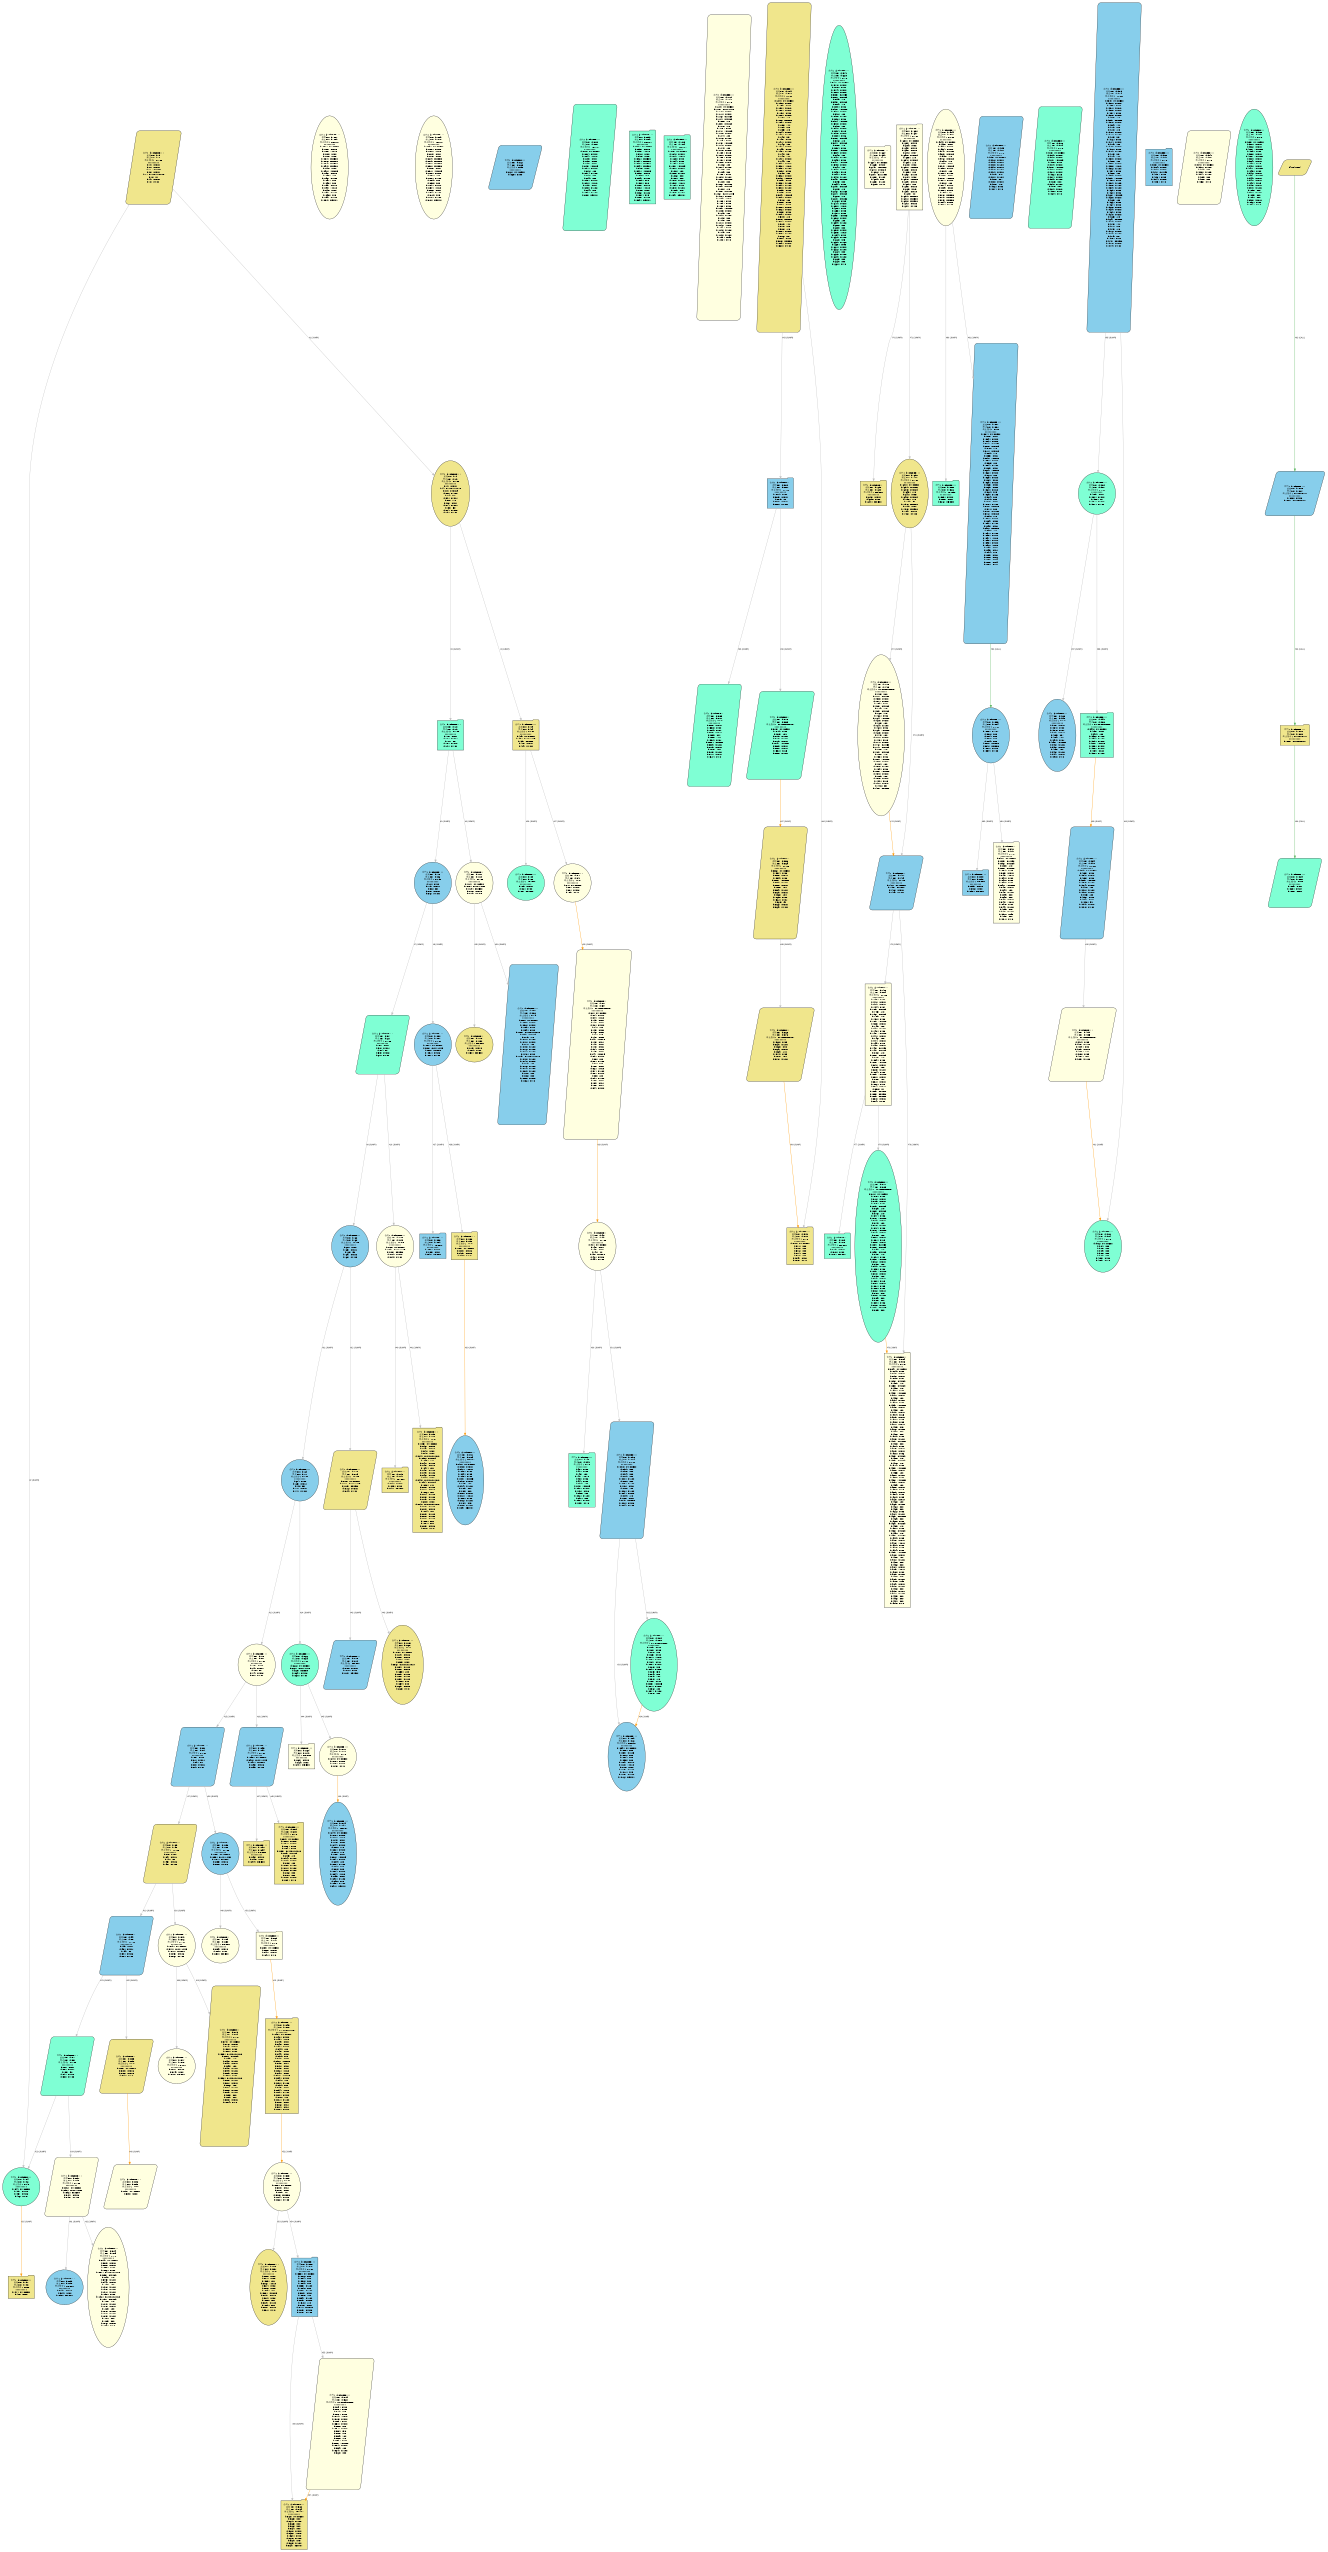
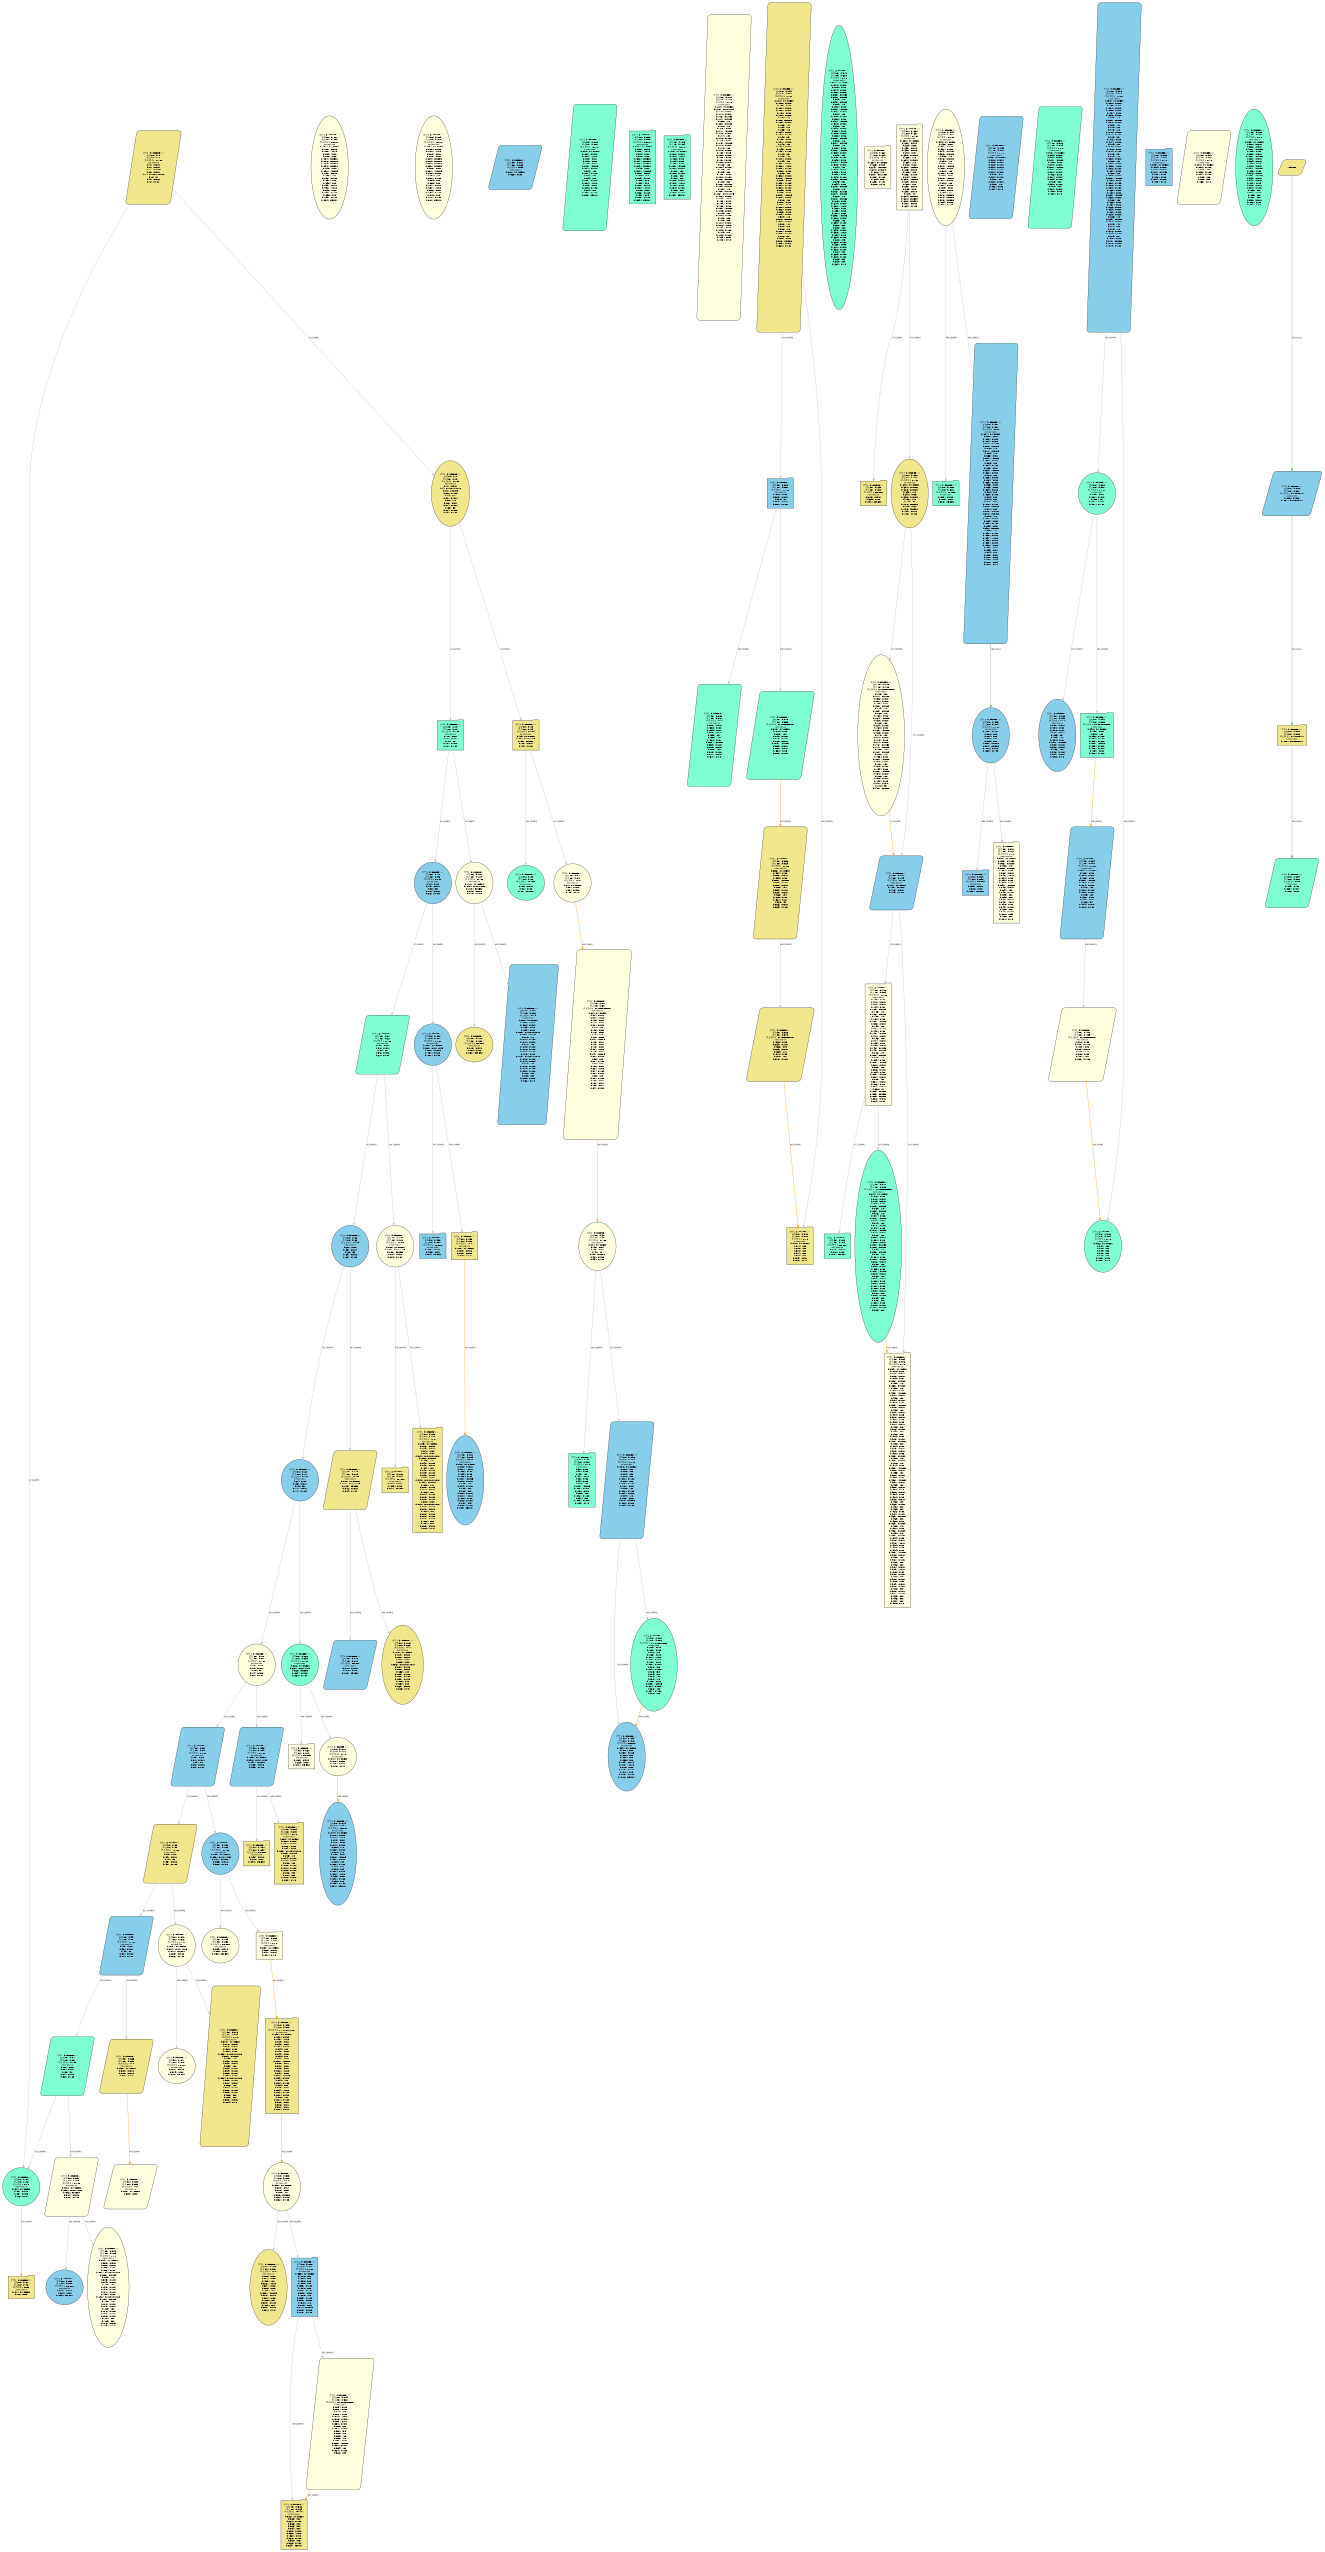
node "block_c1d": label "block_c1d" -> "xcd_c1d"
